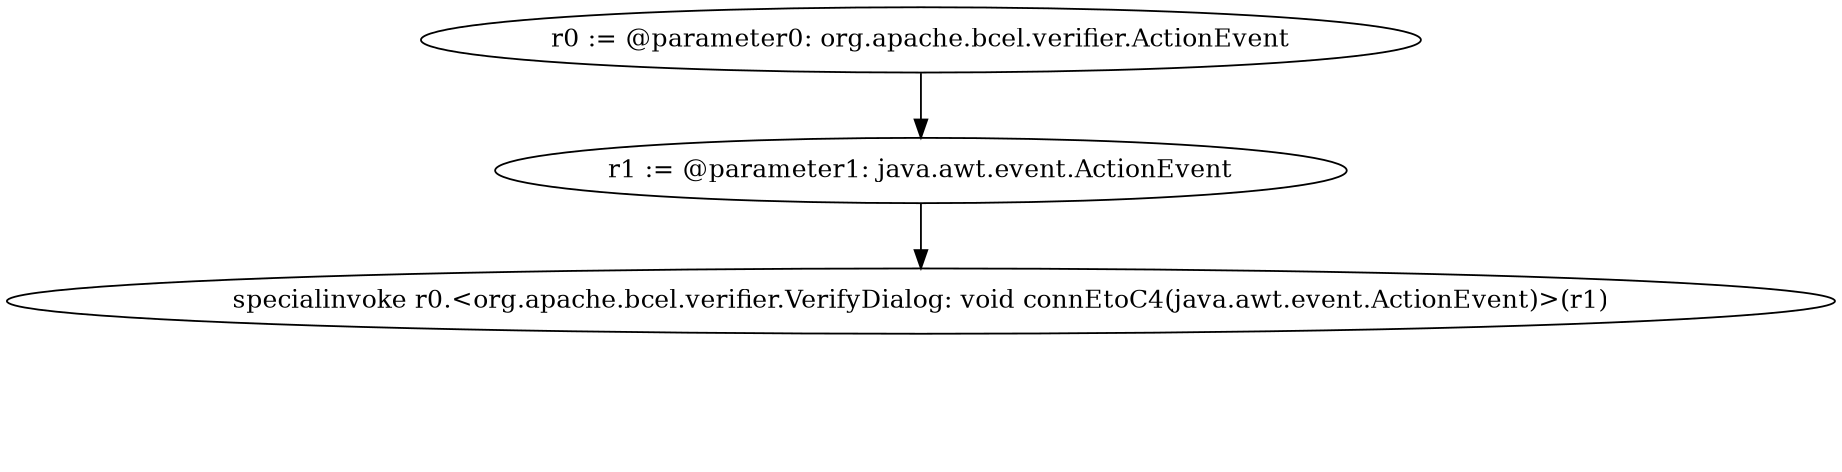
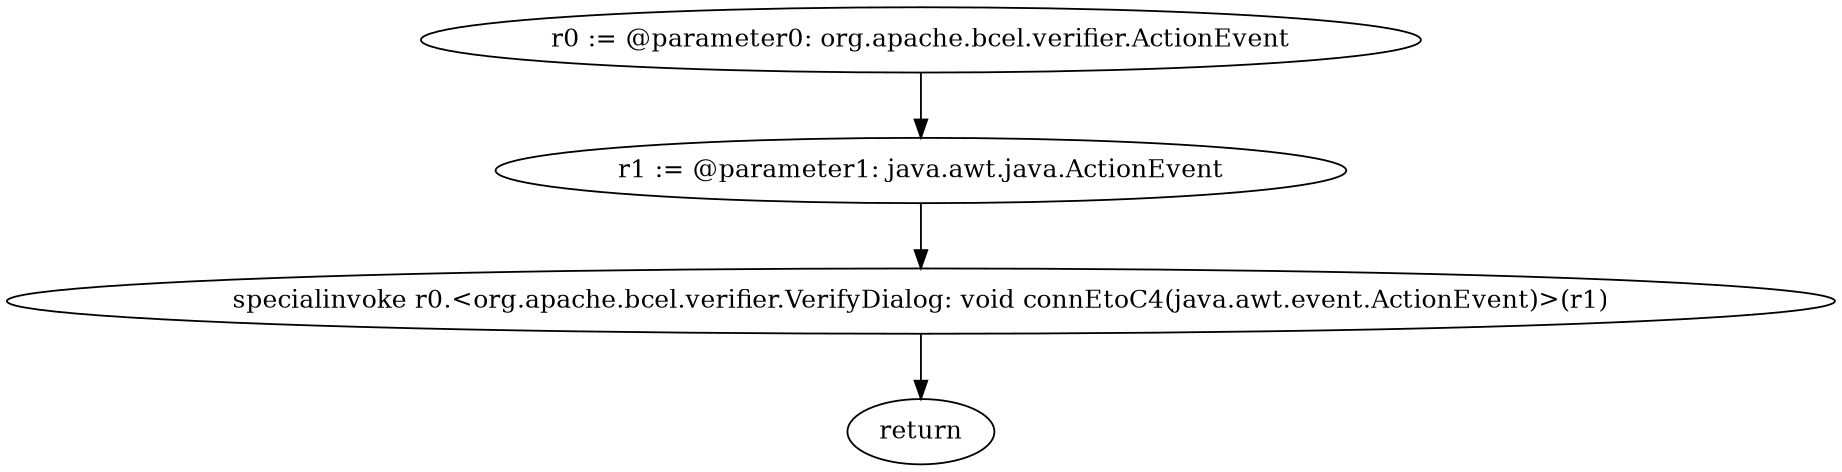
node "r1 := @parameter1: java.awt.event.ActionEvent": label "r1 := @parameter1: java.awt.event.ActionEvent" -> "r1 := @parameter1: java.awt.java.ActionEvent"
node "return": added
